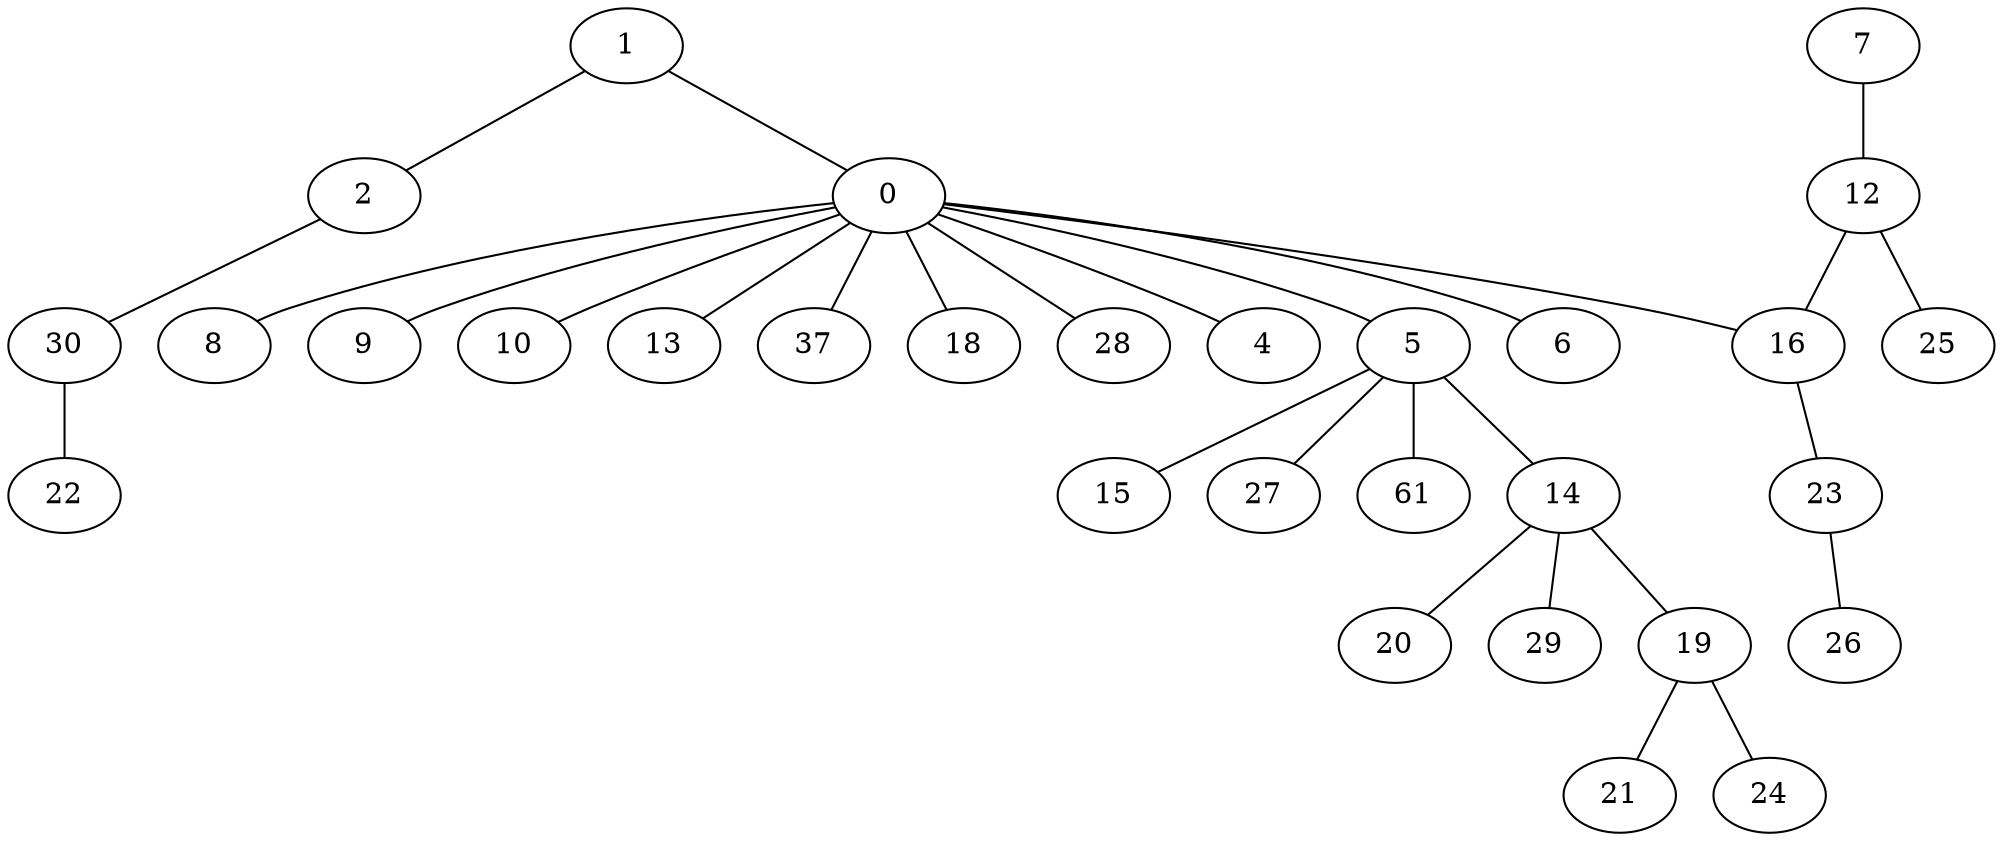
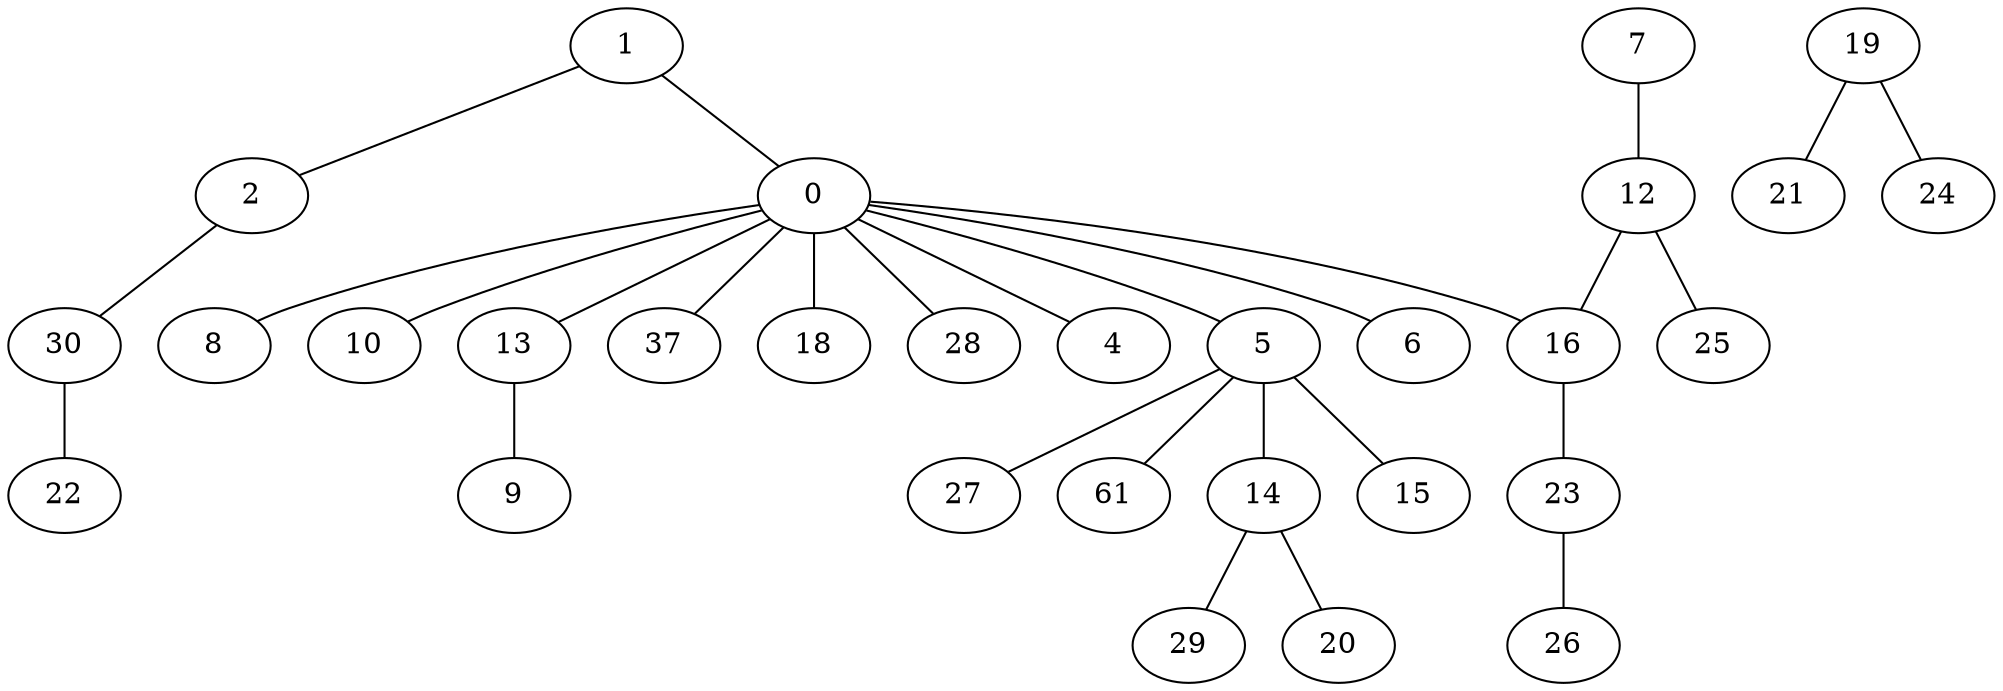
edge "0" -- "9": now "13" -- "9"
edge "14" -- "19": removed
